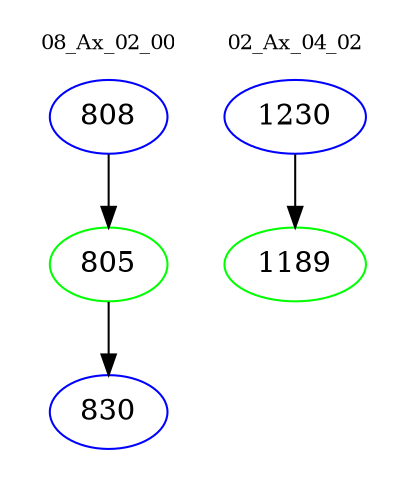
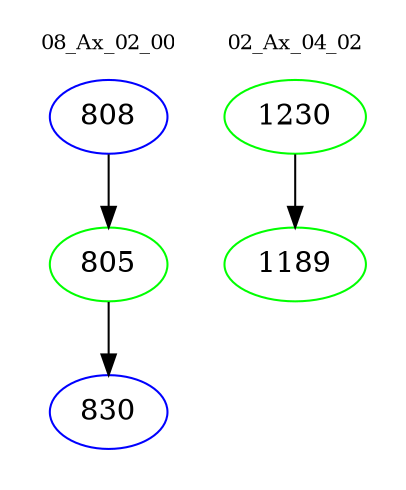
node "1230": color blue -> green
